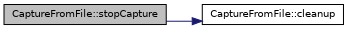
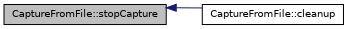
edge "CaptureFromFile::stopCapture" -> "CaptureFromFile::cleanup": reversed
